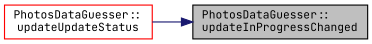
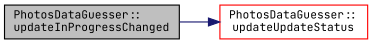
edge "PhotosDataGuesser:: updateUpdateStatus" -> "PhotosDataGuesser:: updateInProgressChanged": reversed
